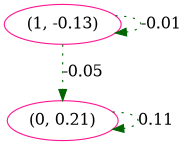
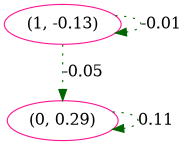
node "(0, 0.21)": label "(0, 0.21)" -> "(0, 0.29)"
